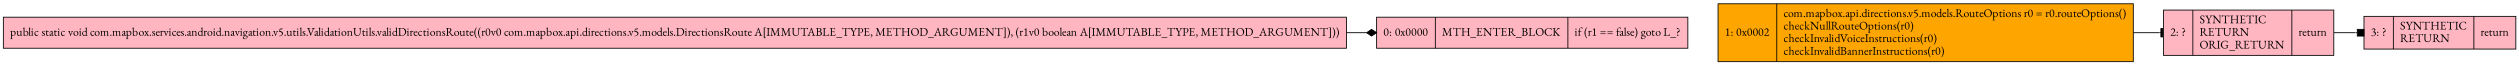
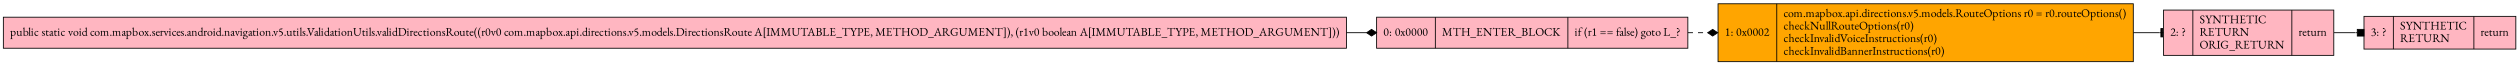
edge "0: 0x0000" -> "1: 0x0002": added
